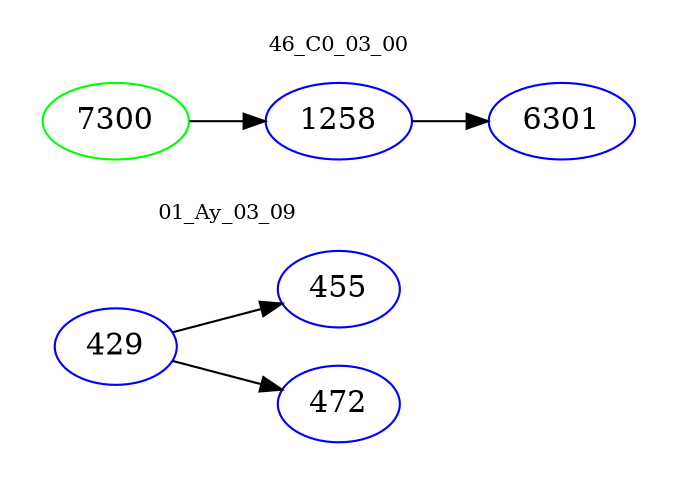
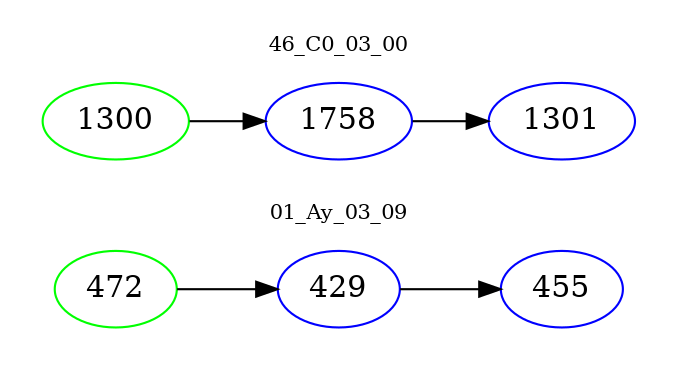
node "7300": label "7300" -> "1300"
node "1258": label "1258" -> "1758"
node "6301": label "6301" -> "1301"
edge "429" -> "472": reversed
node "472": color blue -> green
